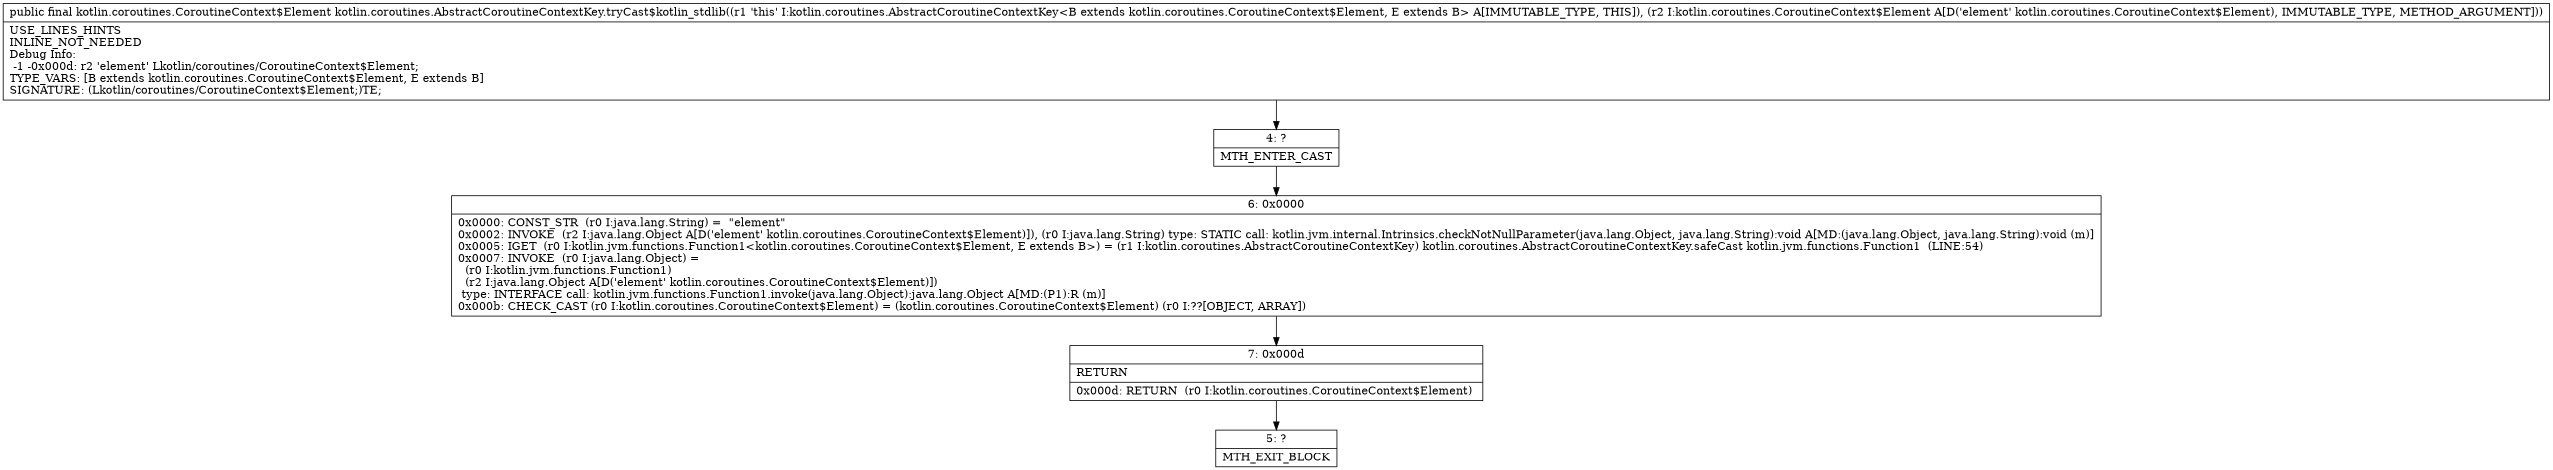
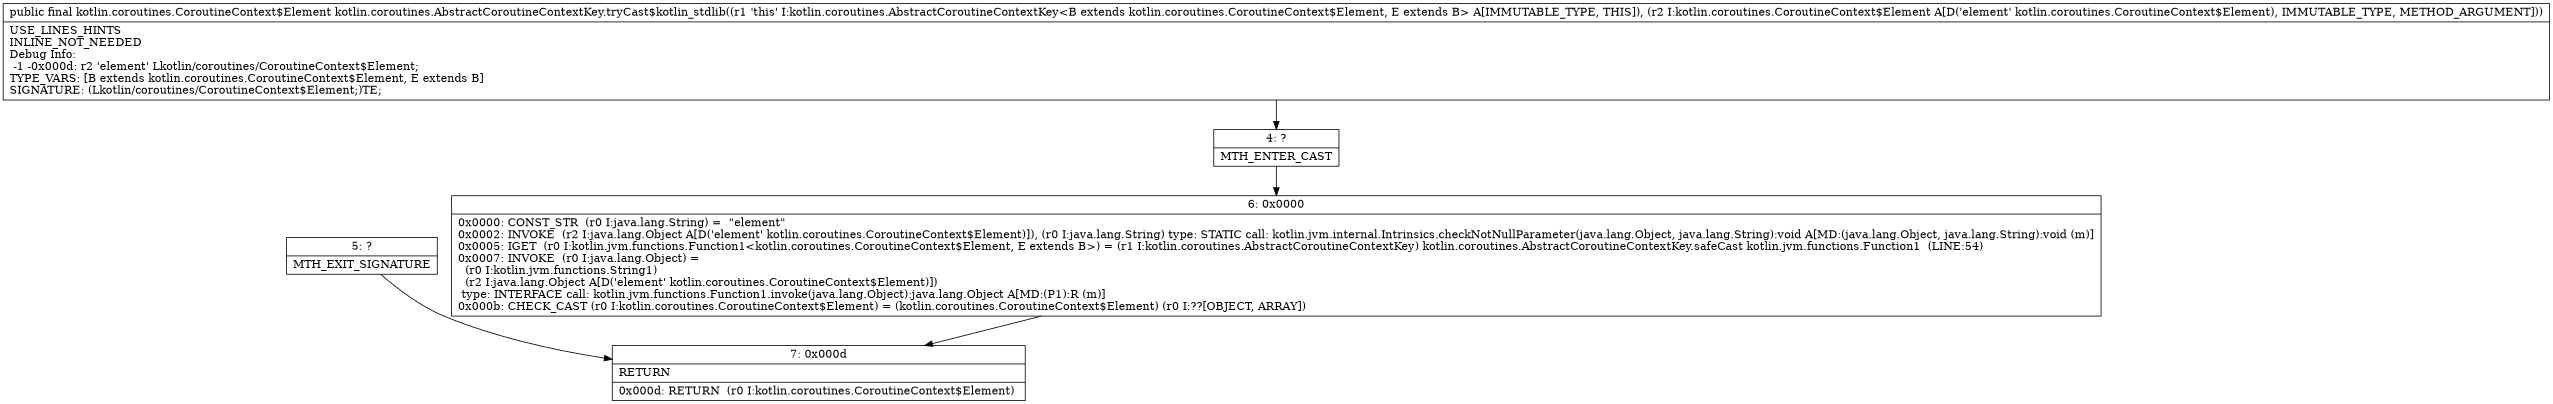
node "6: 0x0000": text "(r0 I:kotlin.jvm.functions.Function1)" -> "(r0 I:kotlin.jvm.functions.String1)"
edge "7: 0x000d" -> "5: ?": reversed
node "5: ?": text "MTH_EXIT_BLOCK" -> "MTH_EXIT_SIGNATURE"
